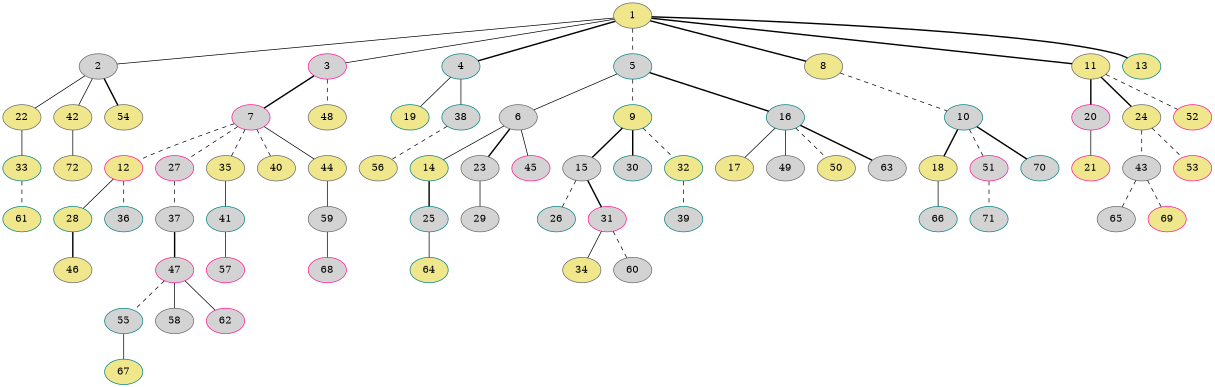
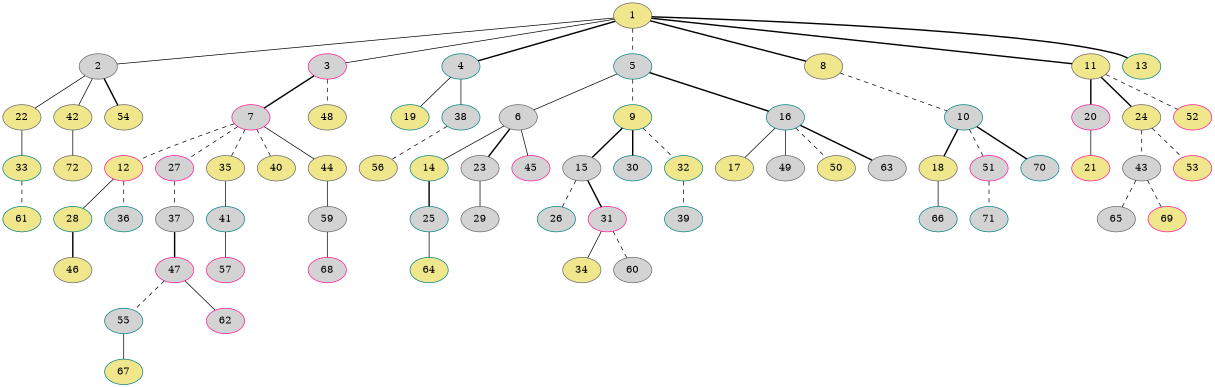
node "58": removed
